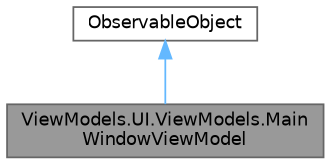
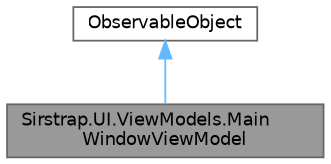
node "ViewModels.UI.ViewModels.Main WindowViewModel": label "ViewModels.UI.ViewModels.Main WindowViewModel" -> "Sirstrap.UI.ViewModels.Main WindowViewModel"
